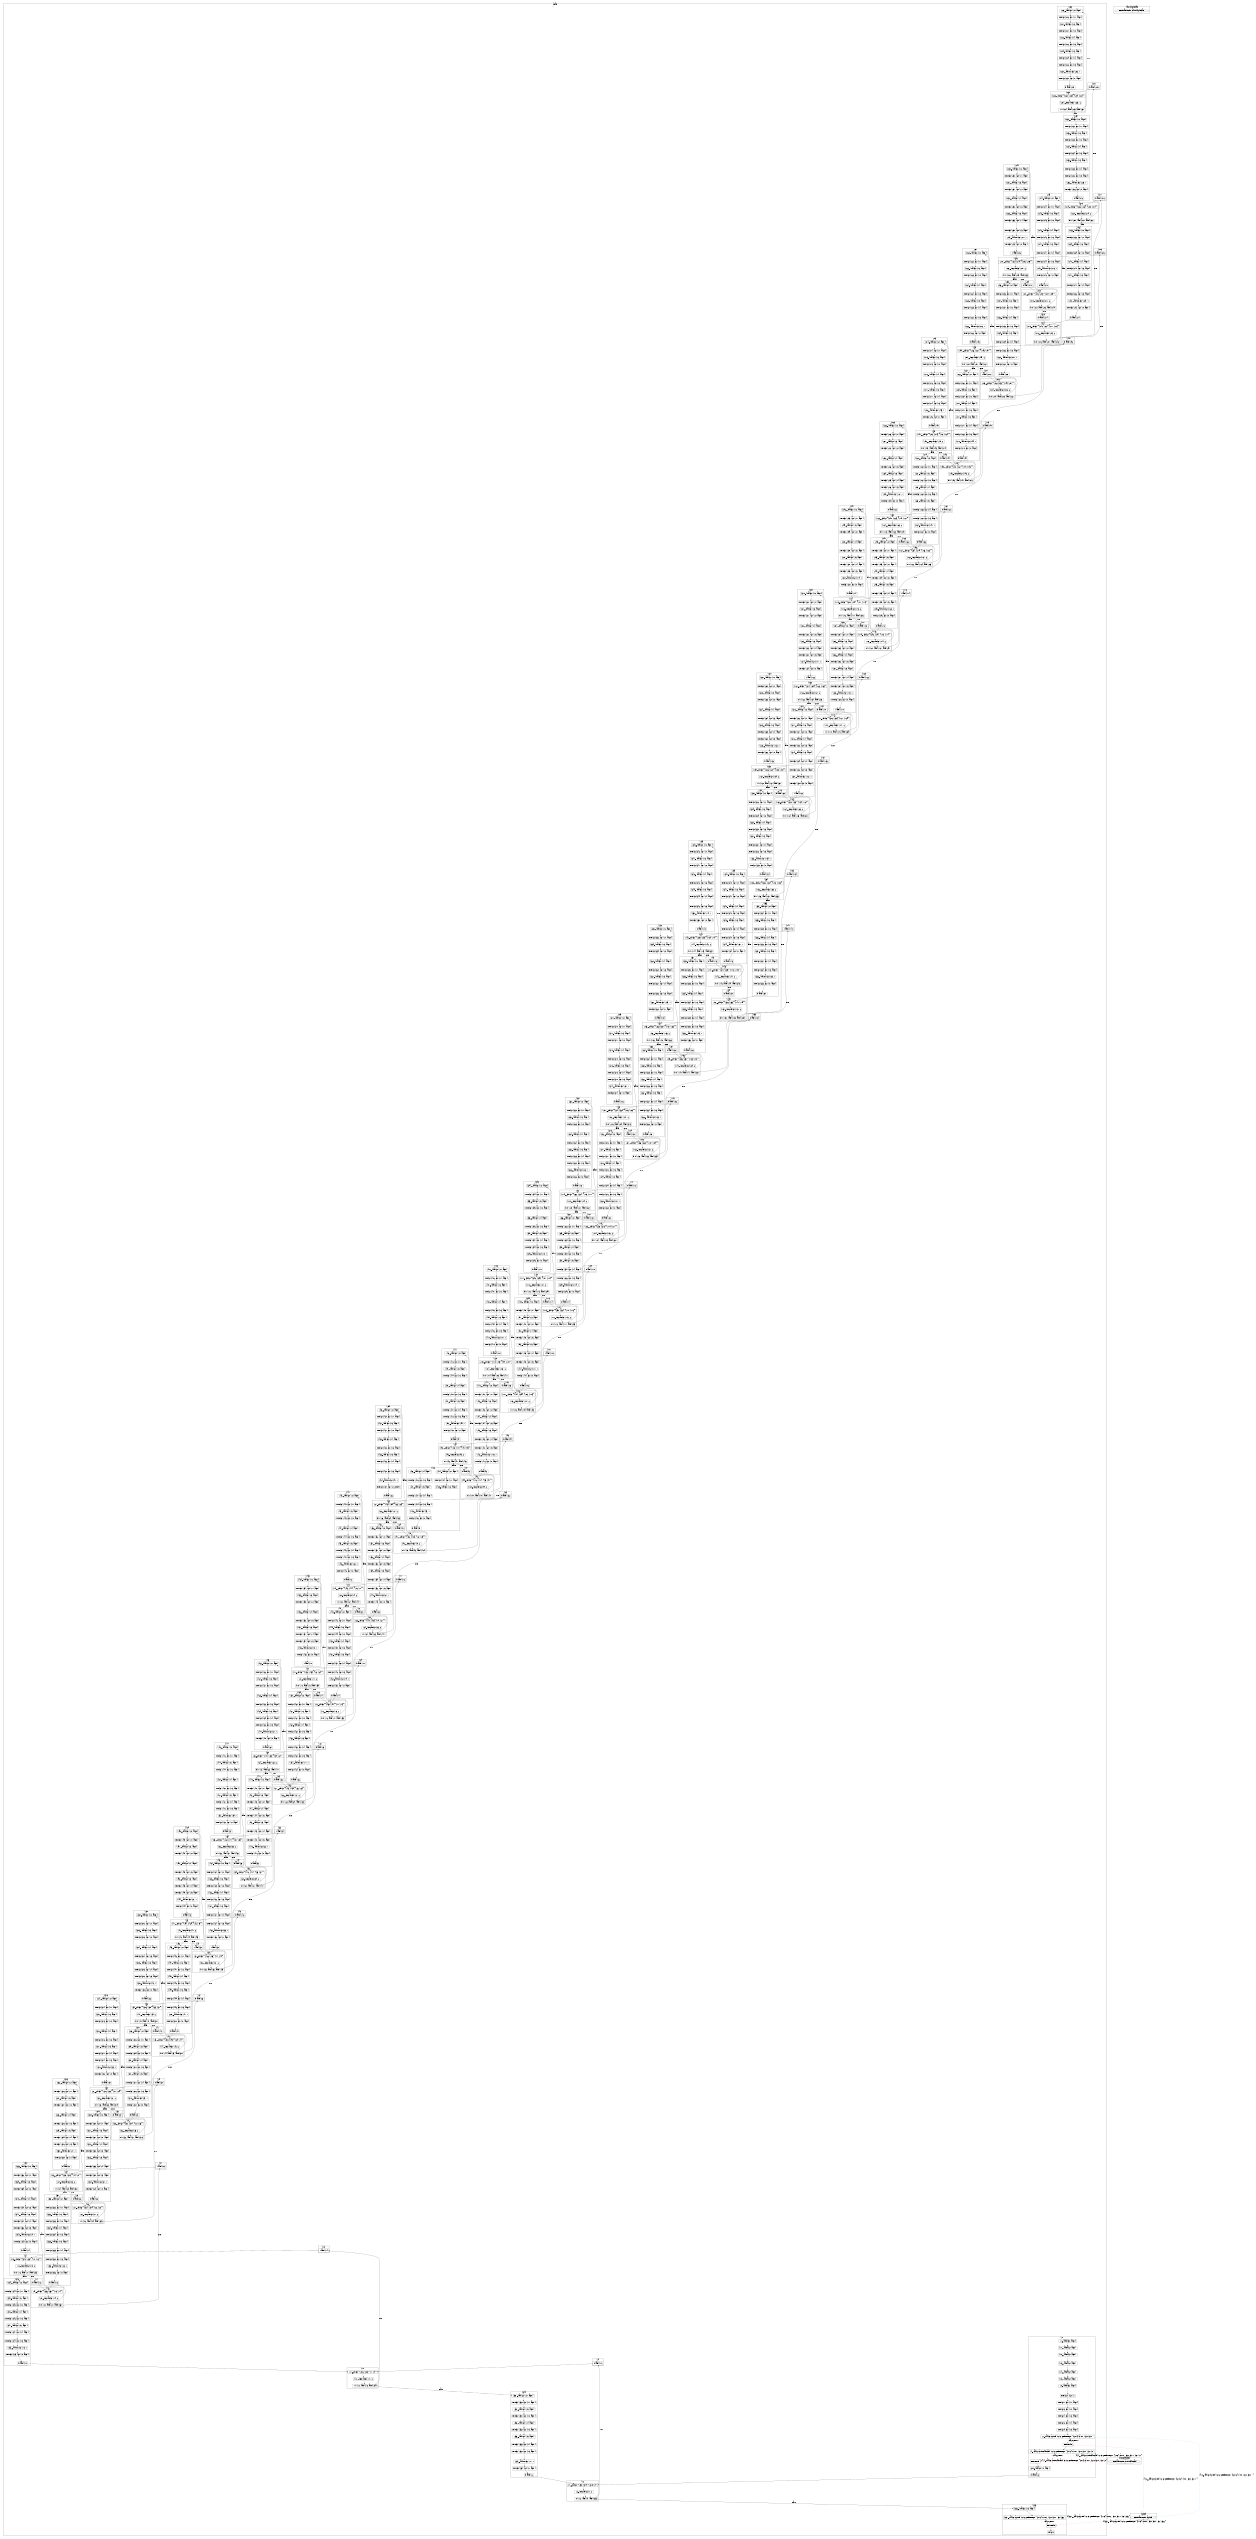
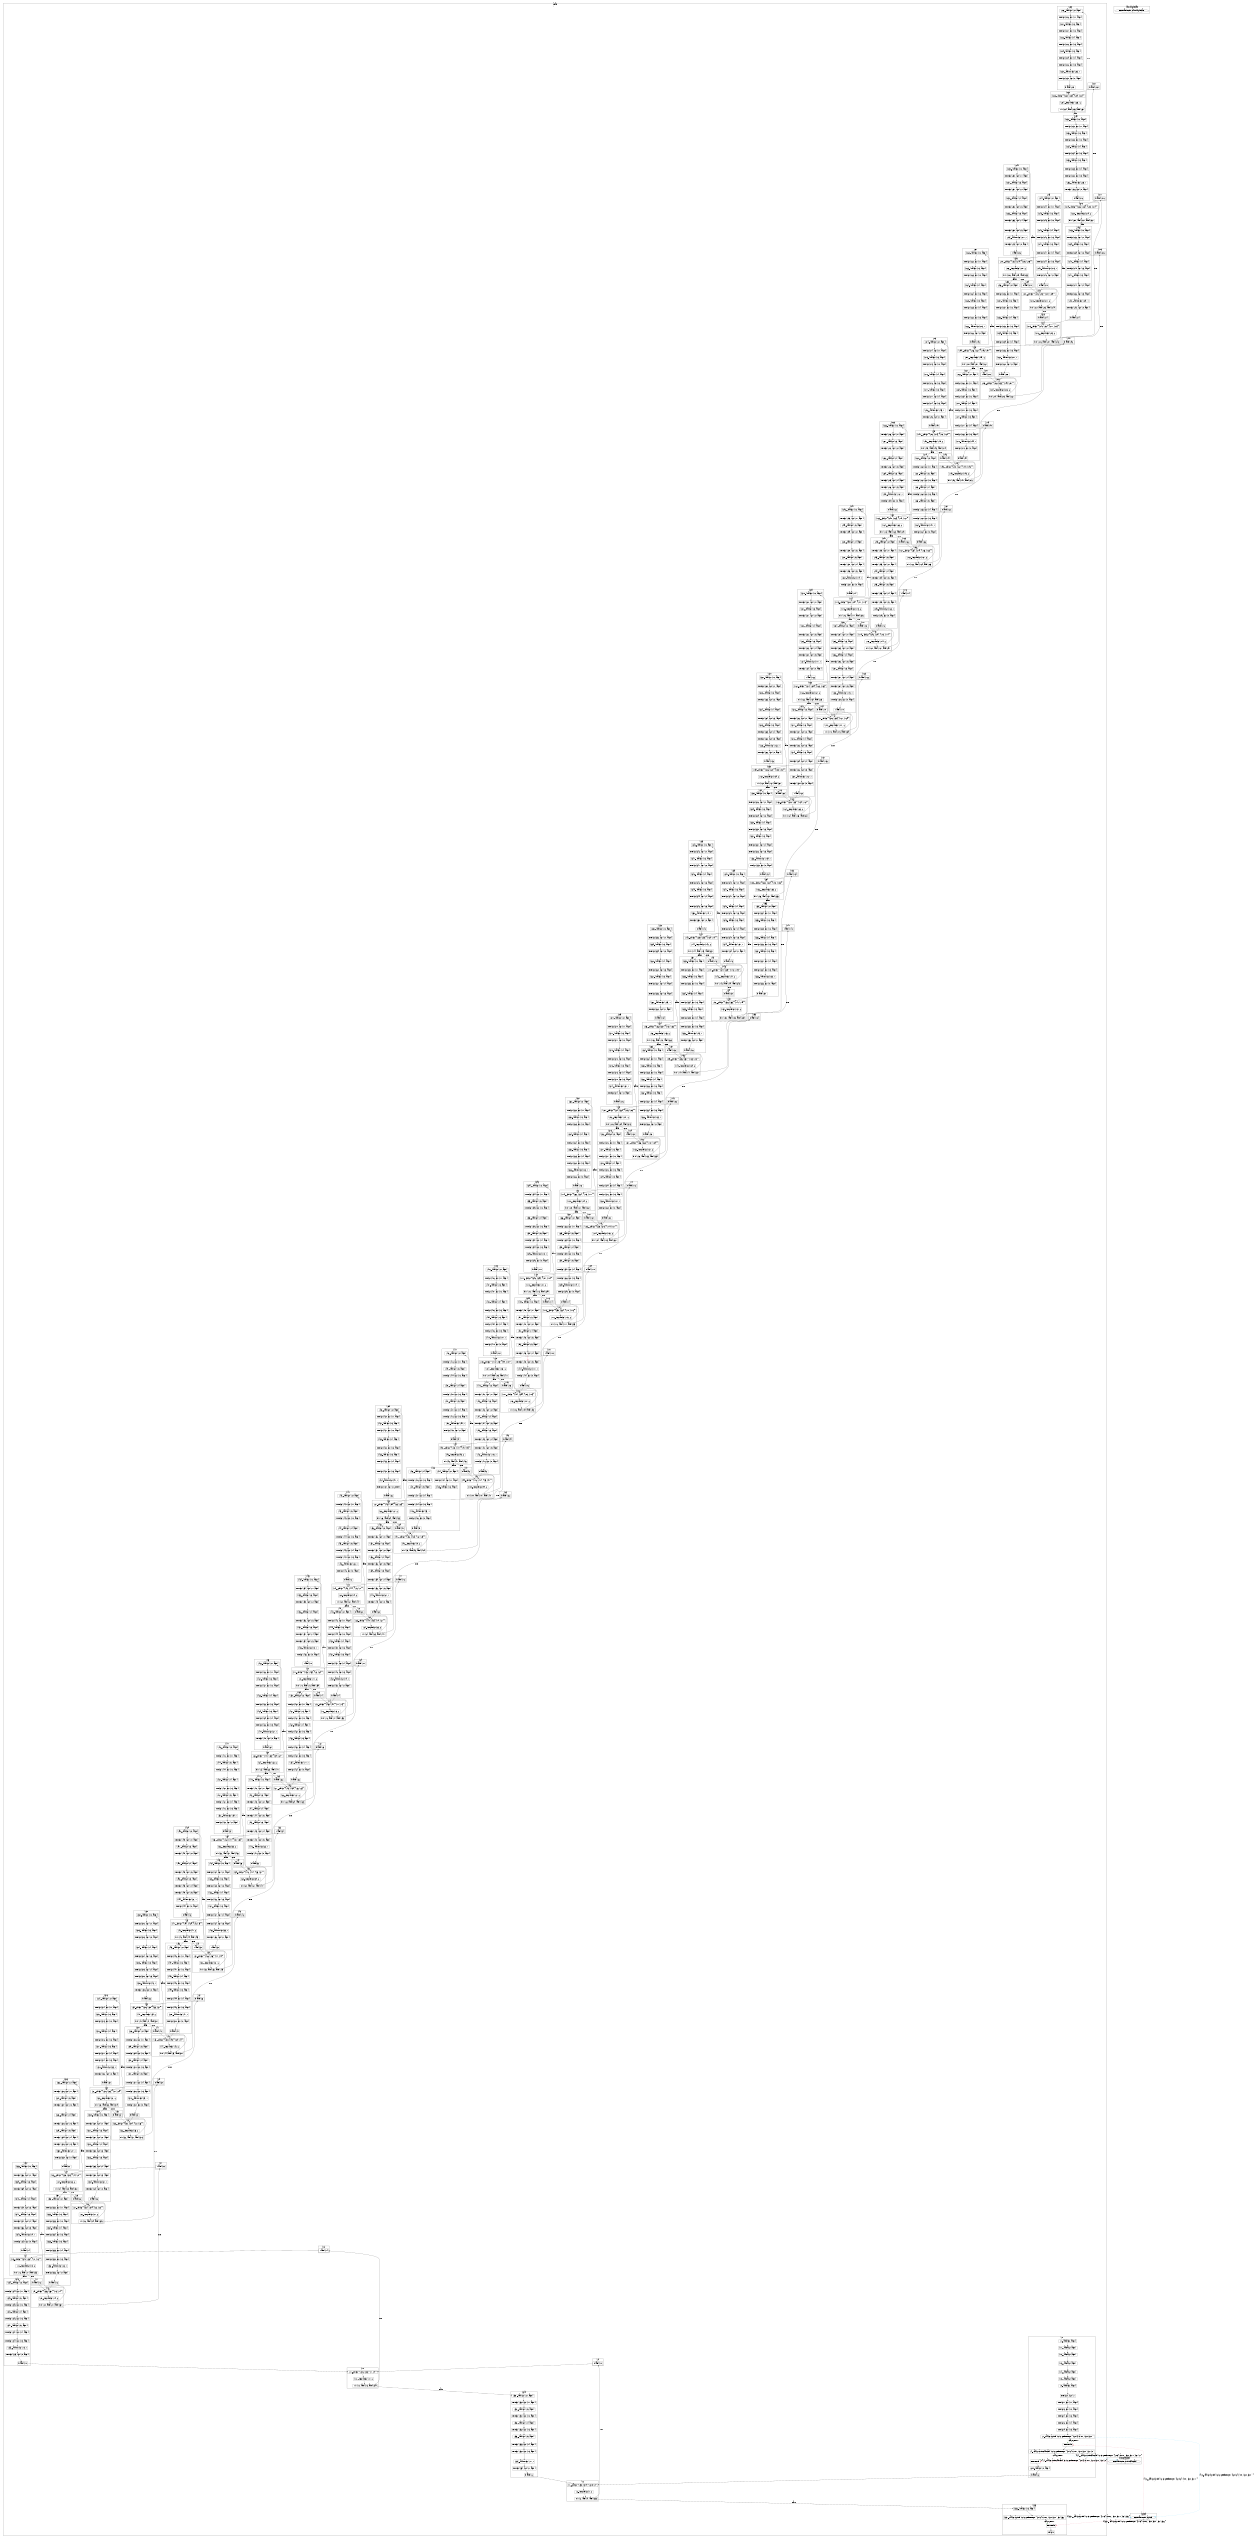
edge "br i1 %148 , label %149 , label %345" -> "%346 = load i32* %v2 , align 4": label "True" -> "False"
